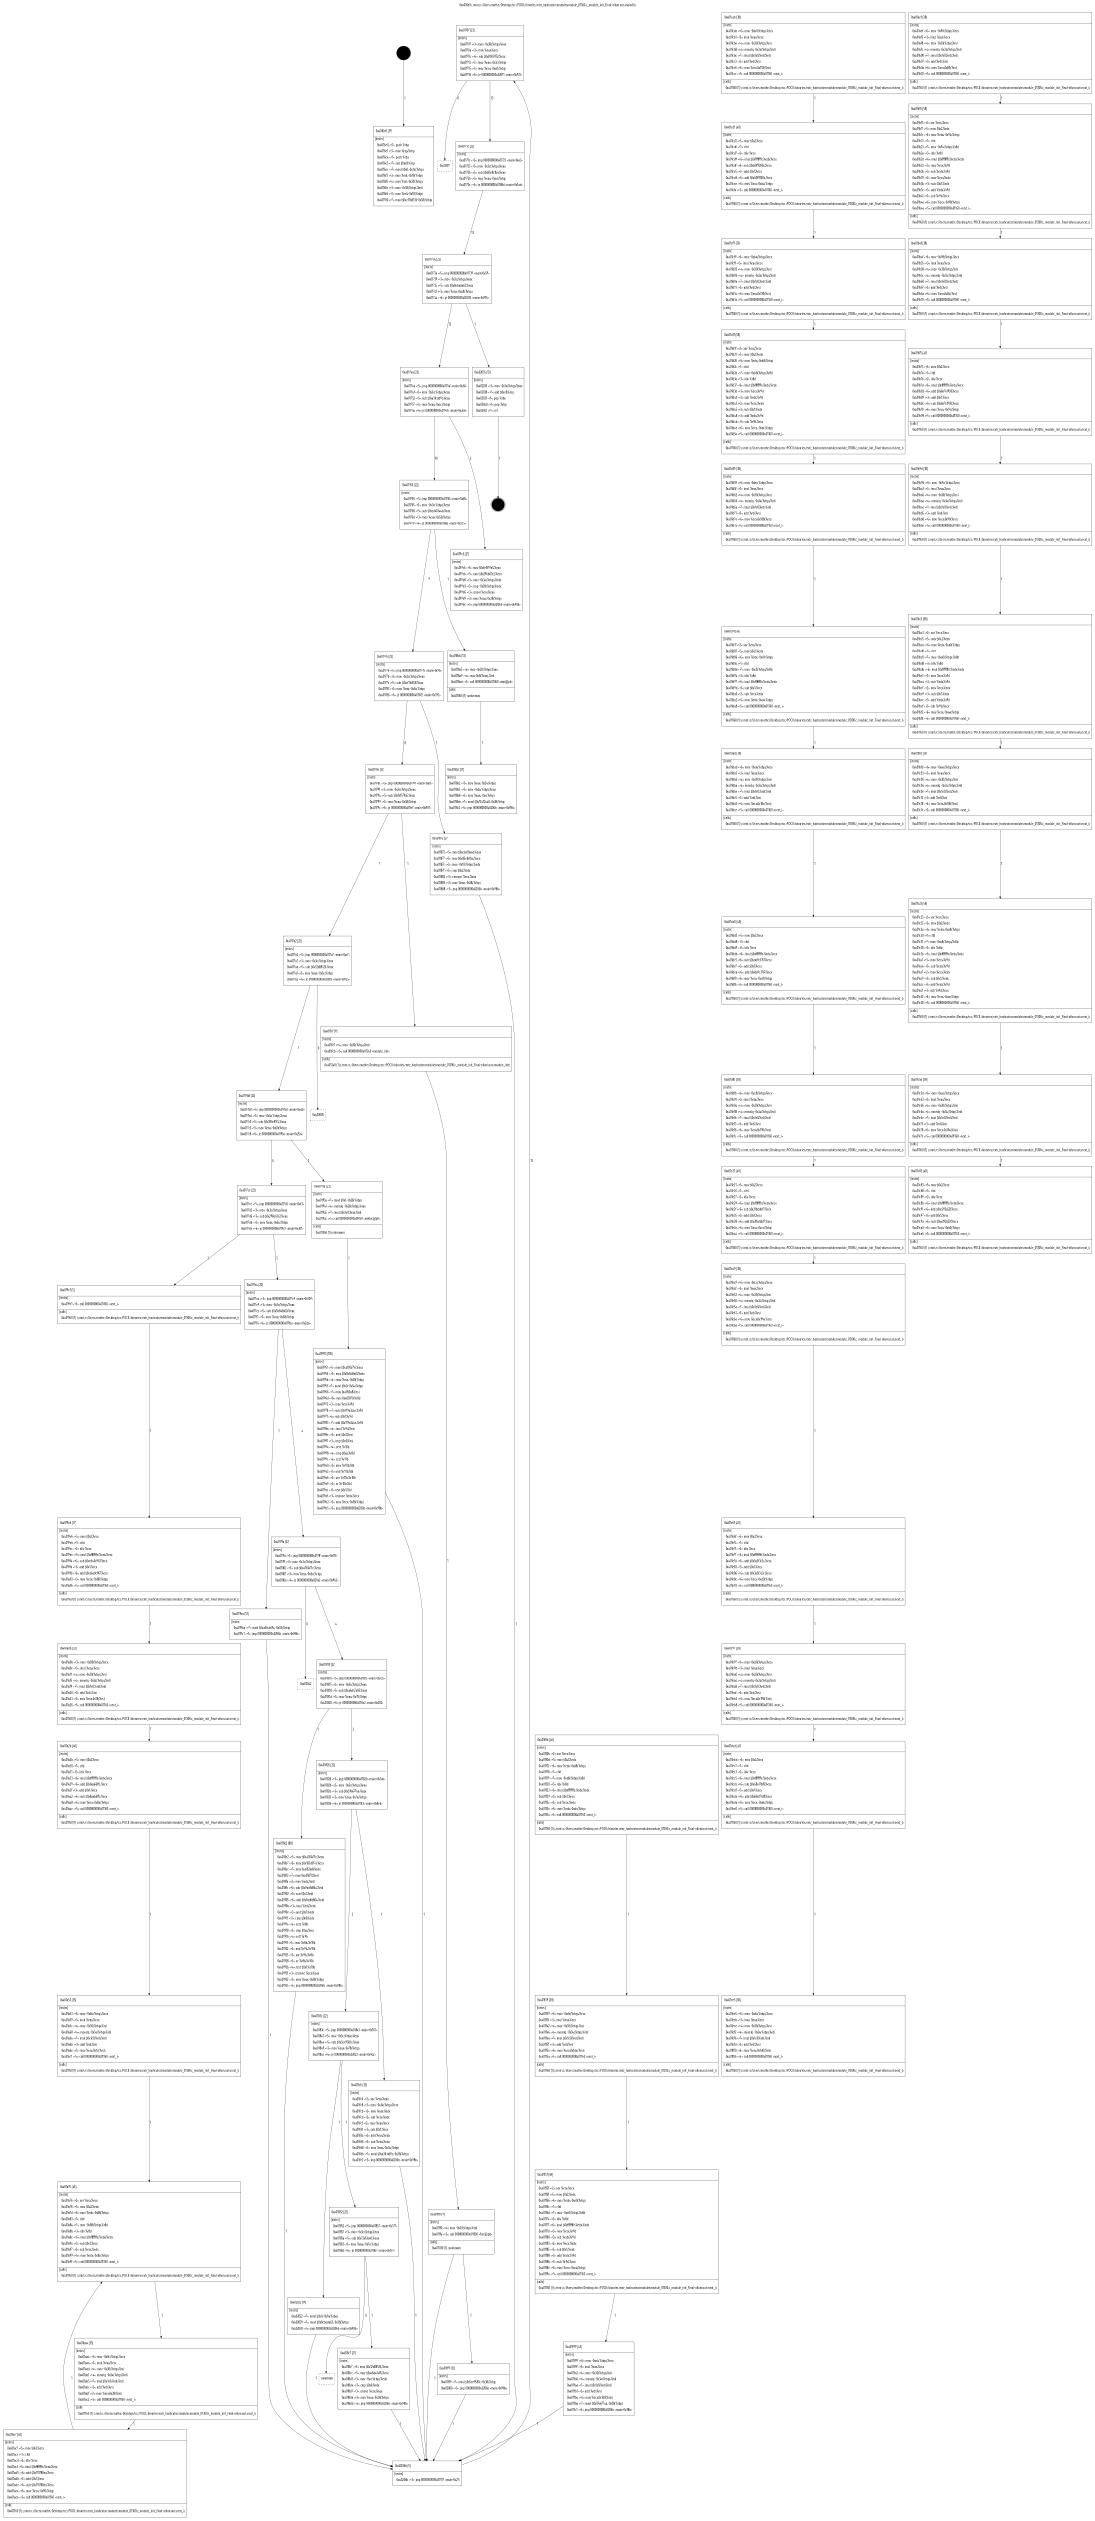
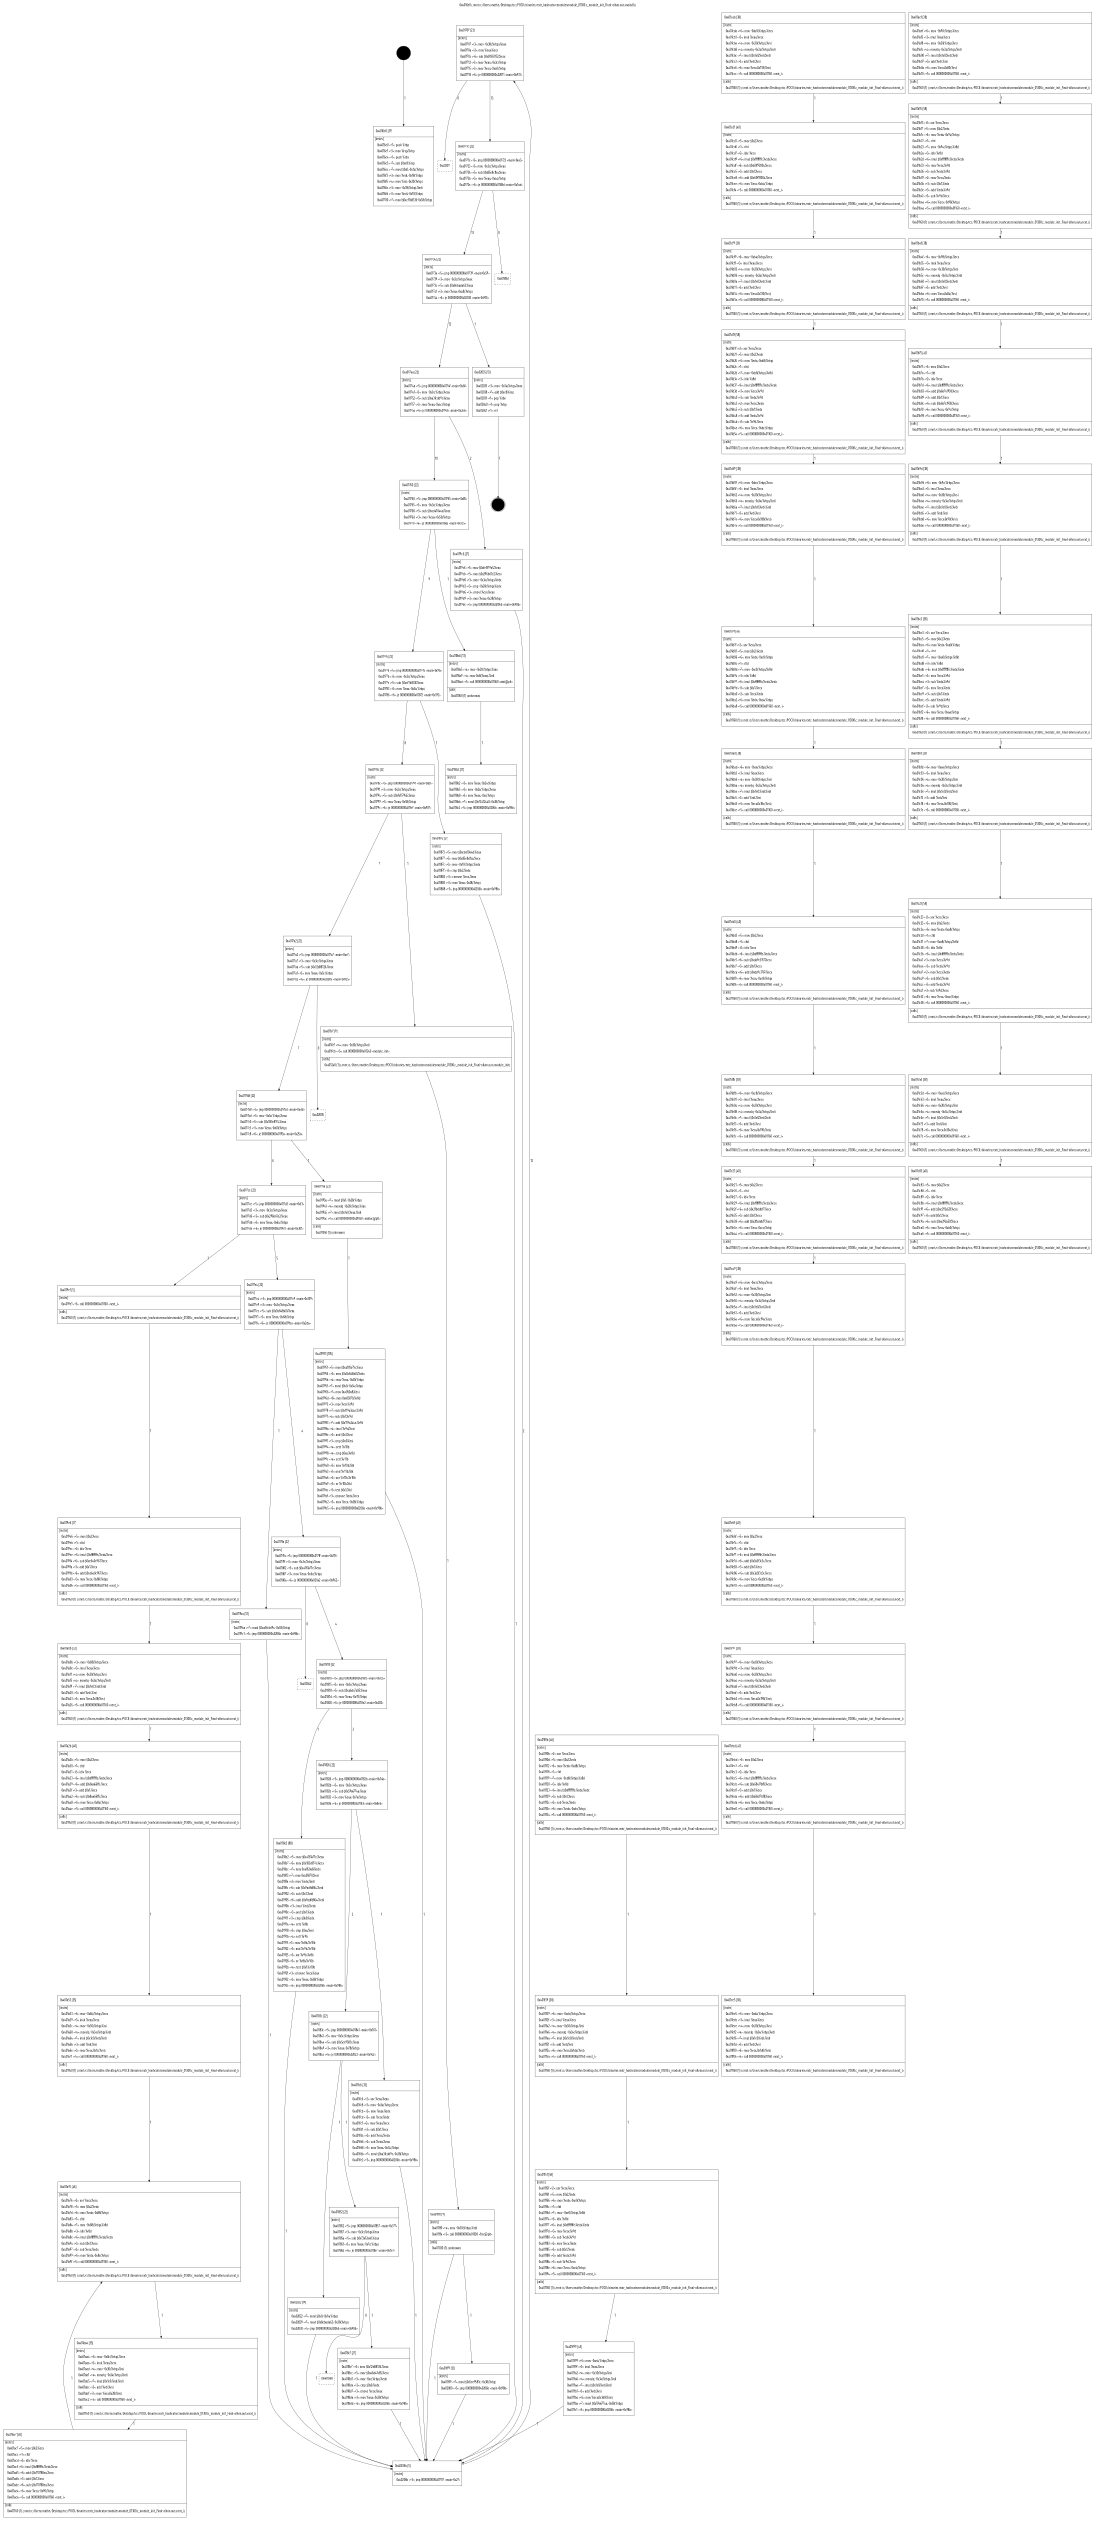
node "0x40188d": added
edge "0x4019c6 [27]" -> "0x40206b [5]": added, label "2"
